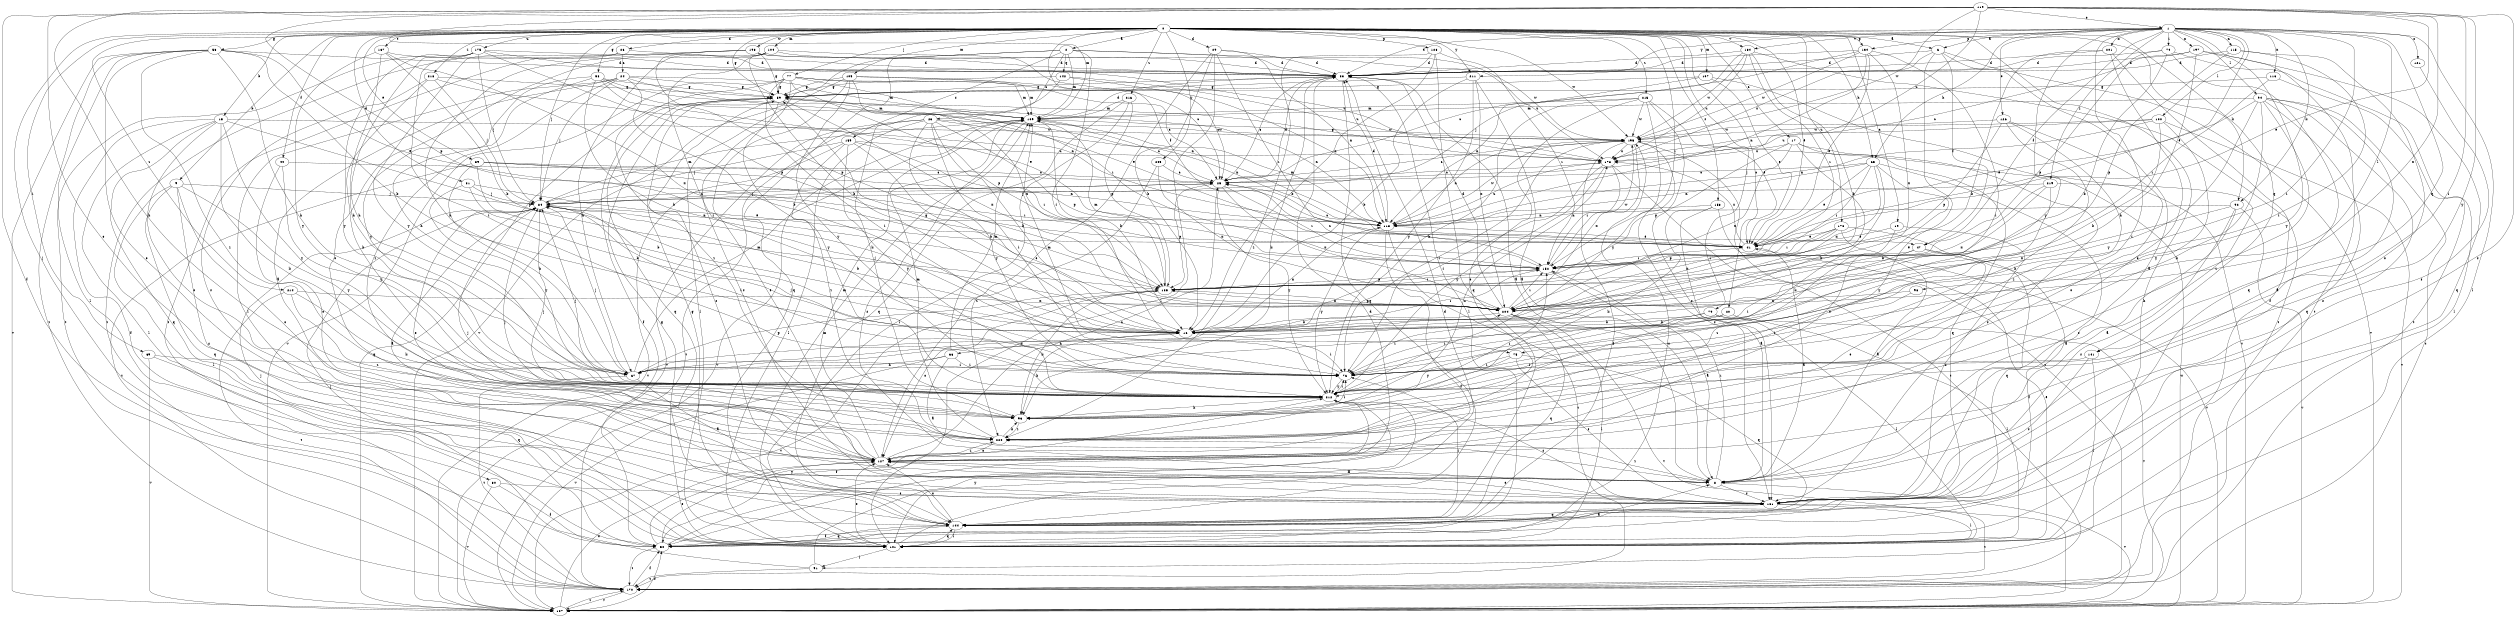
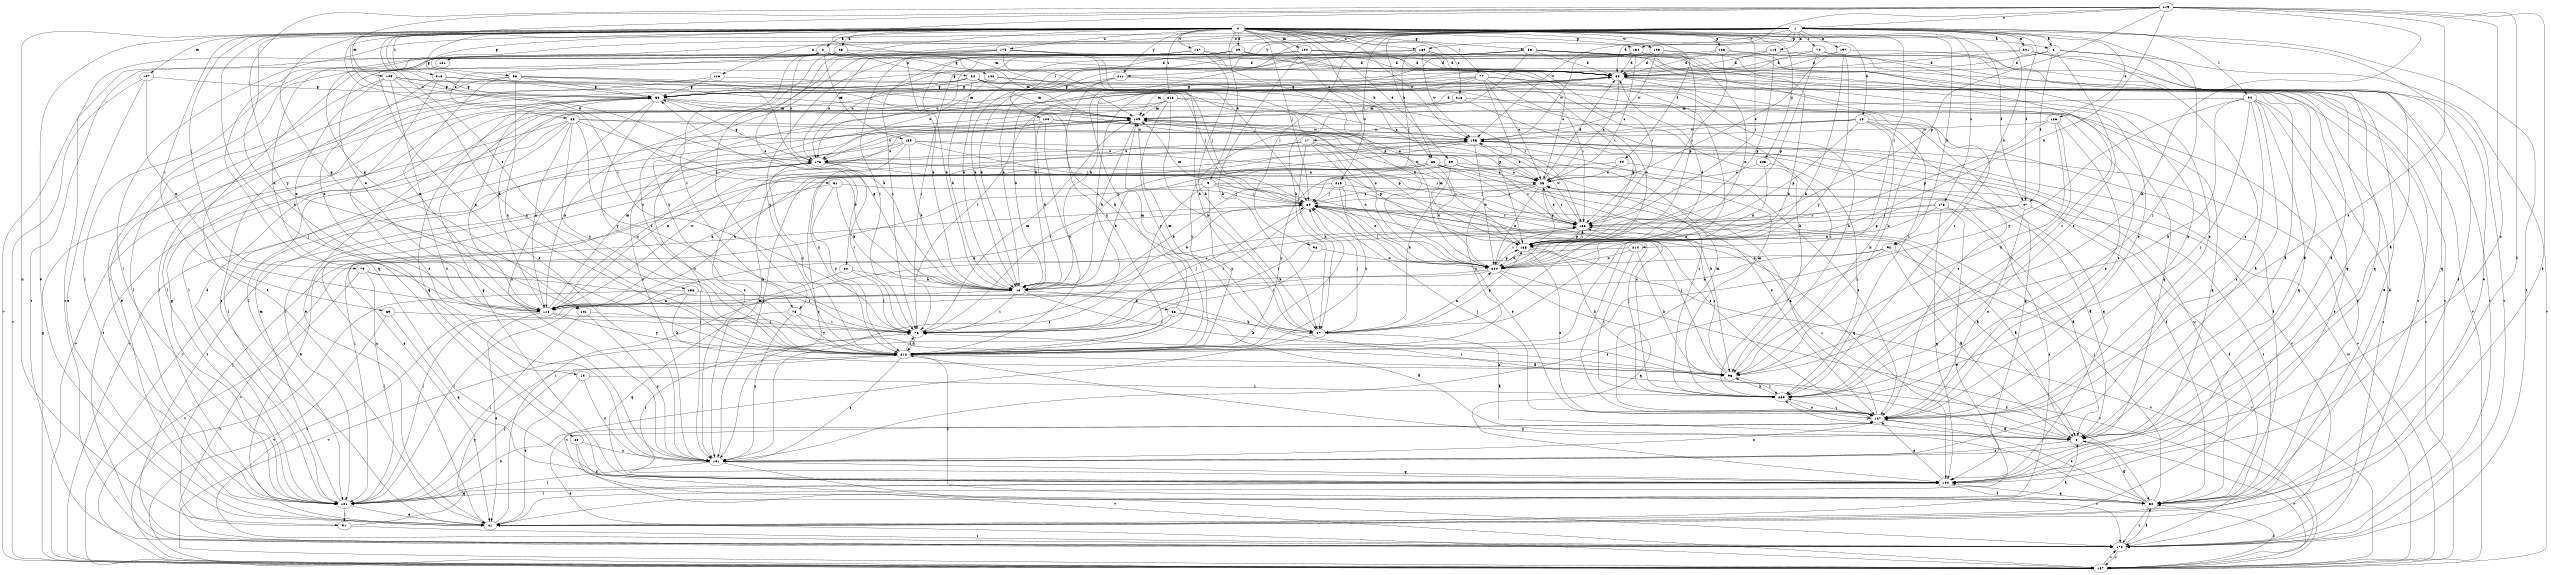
edge "84" -> "152": added, label "r"
